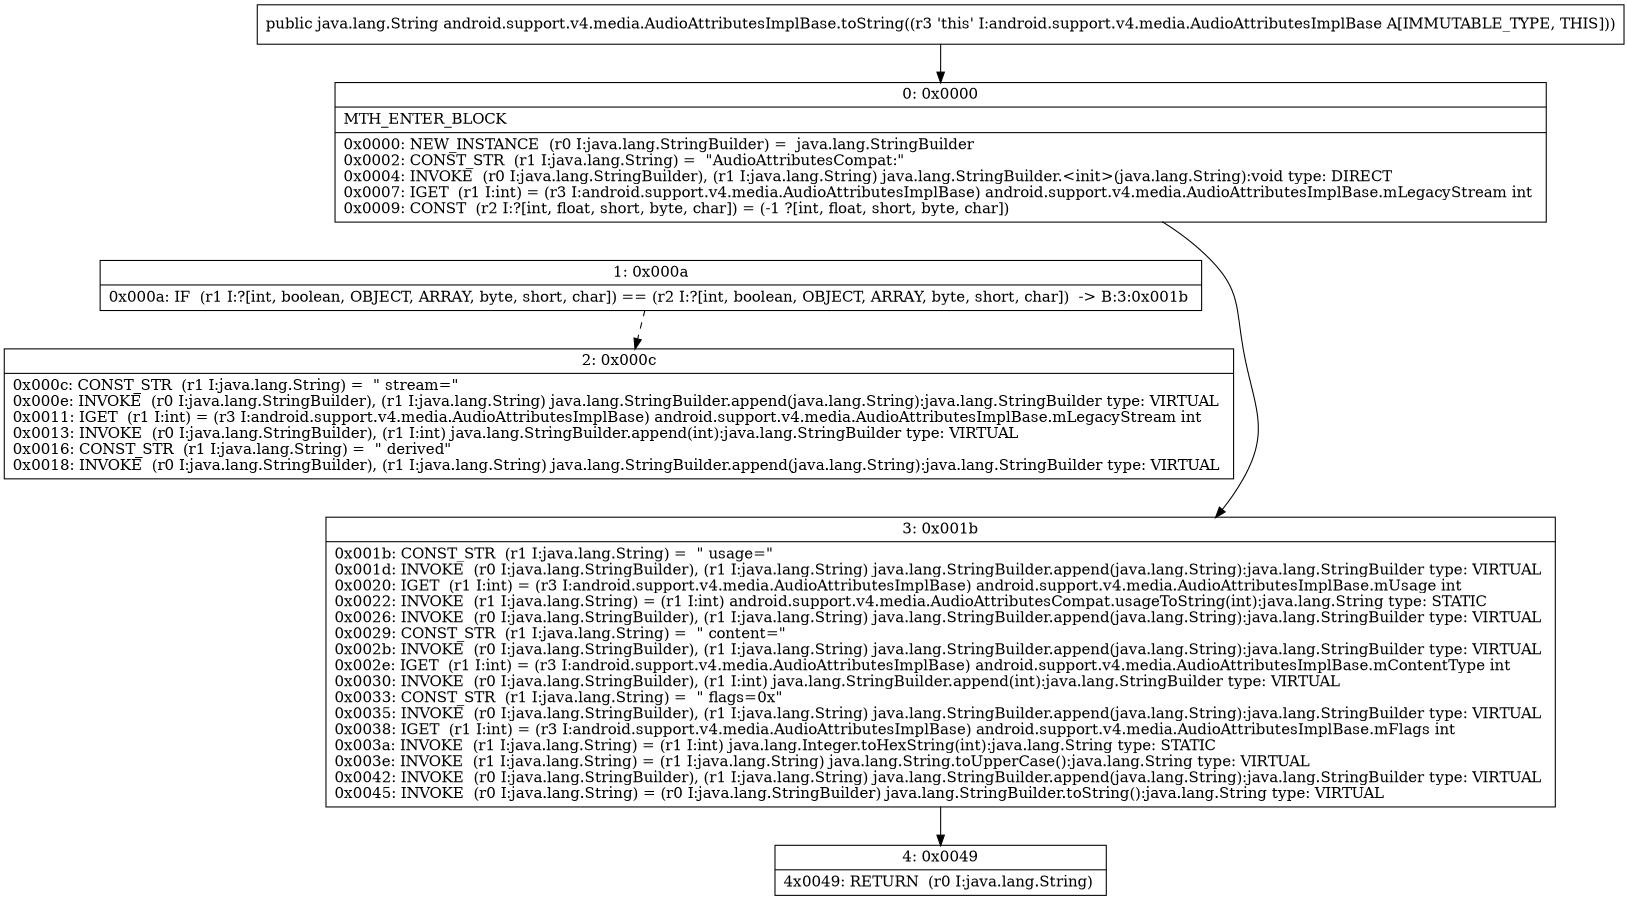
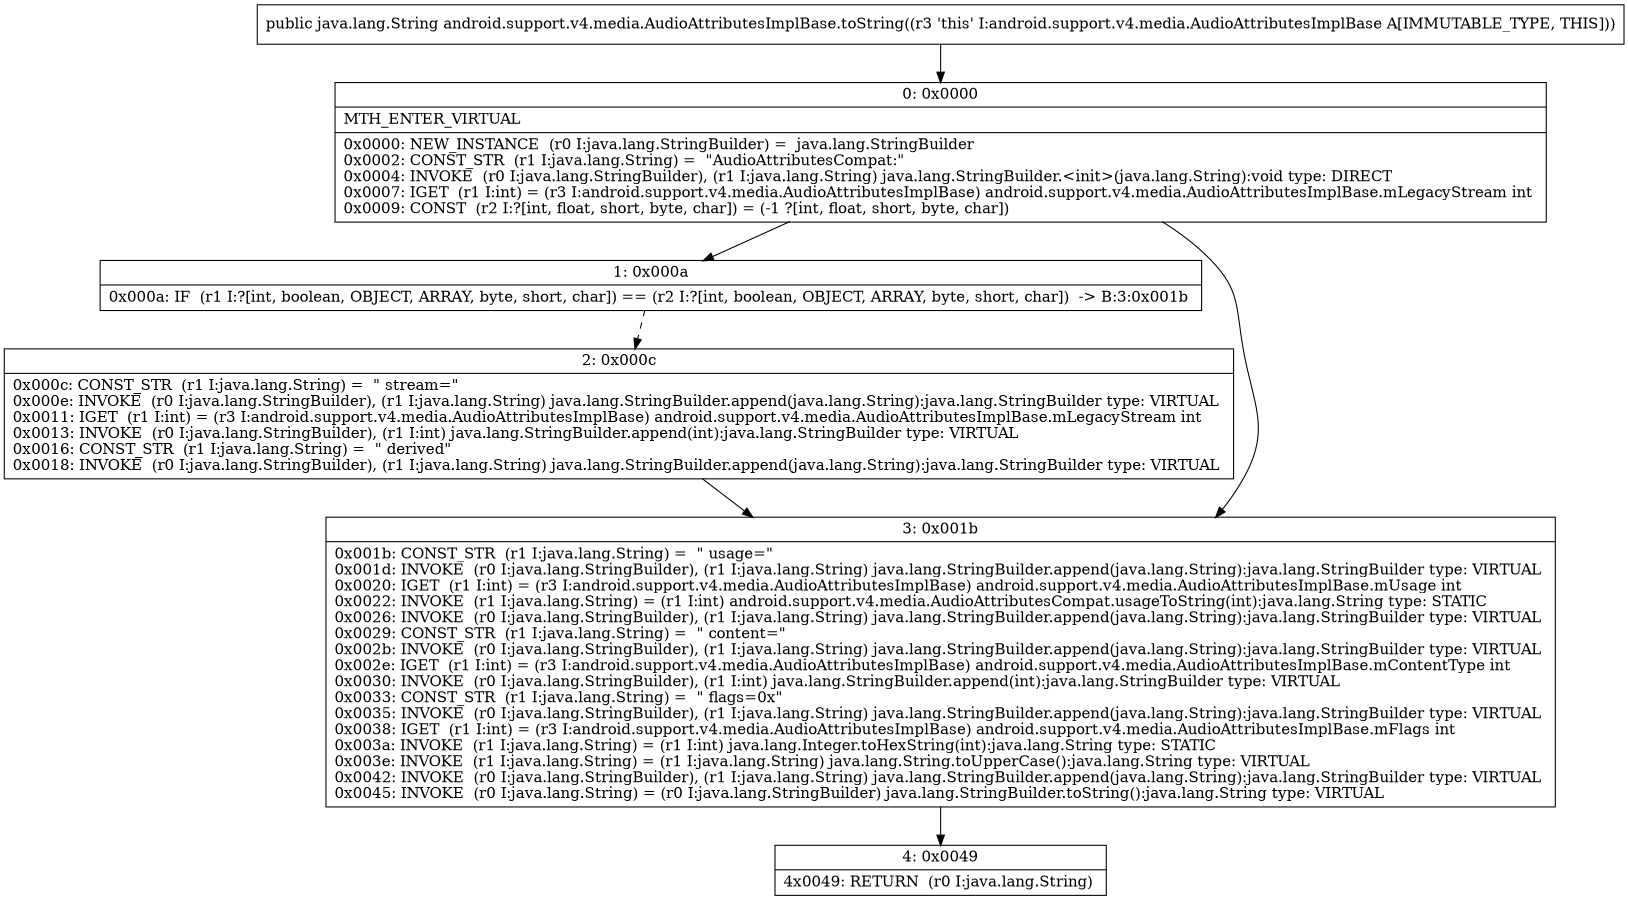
node "0: 0x0000": text "MTH_ENTER_BLOCK" -> "MTH_ENTER_VIRTUAL"
edge "0: 0x0000" -> "1: 0x000a": added
edge "2: 0x000c" -> "3: 0x001b": added
